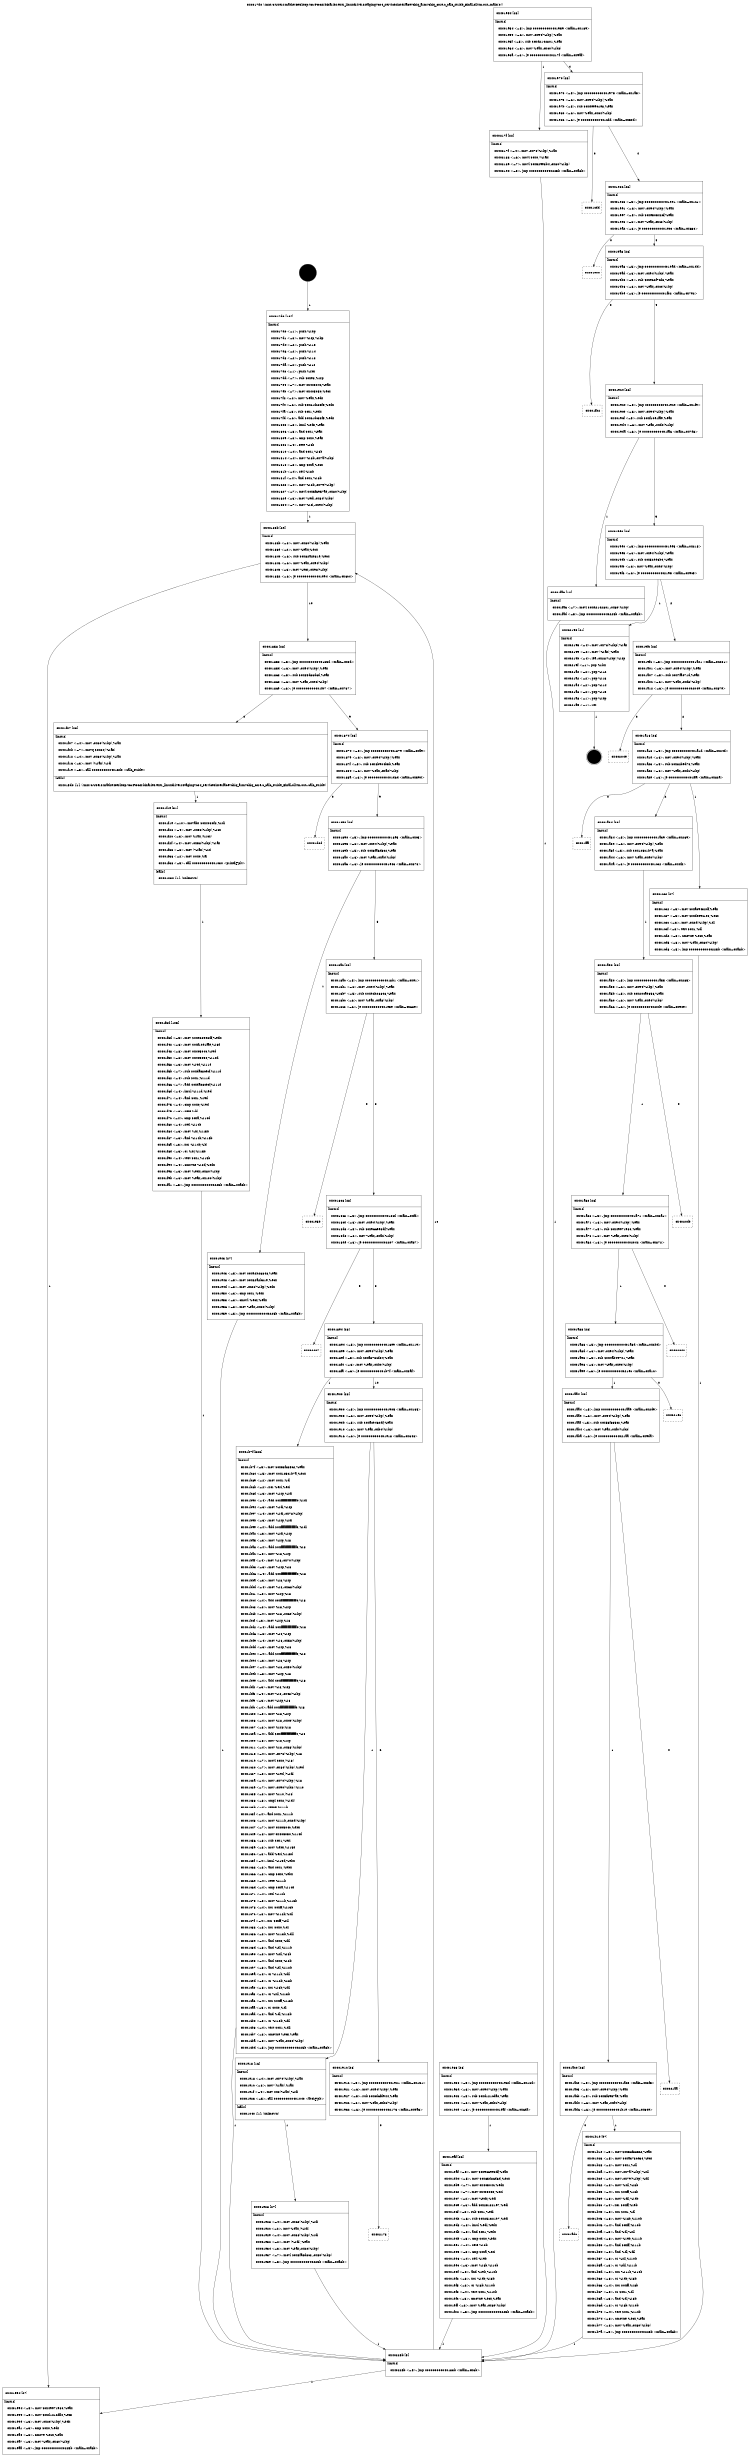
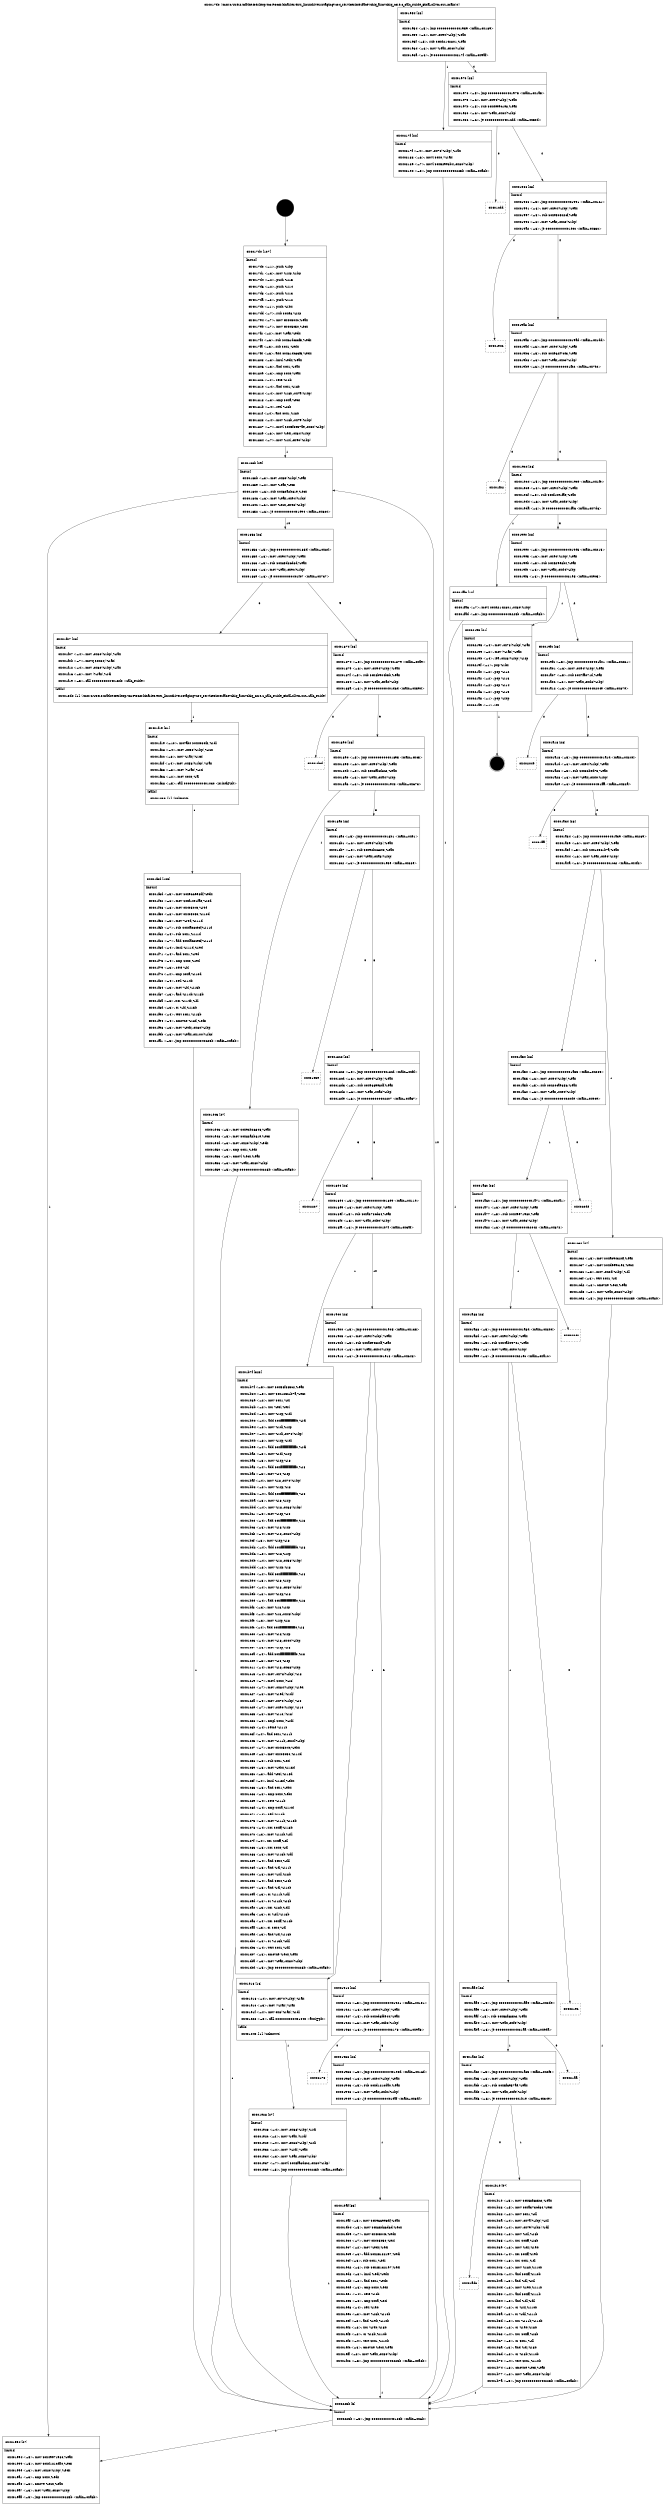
edge "0x401a18 [28]" -> "0x401cc2 [27]": now "0x401a34 [28]" -> "0x401cc2 [27]"
edge "0x40191c [28]" -> "0x401938 [28]": added, label "6"
